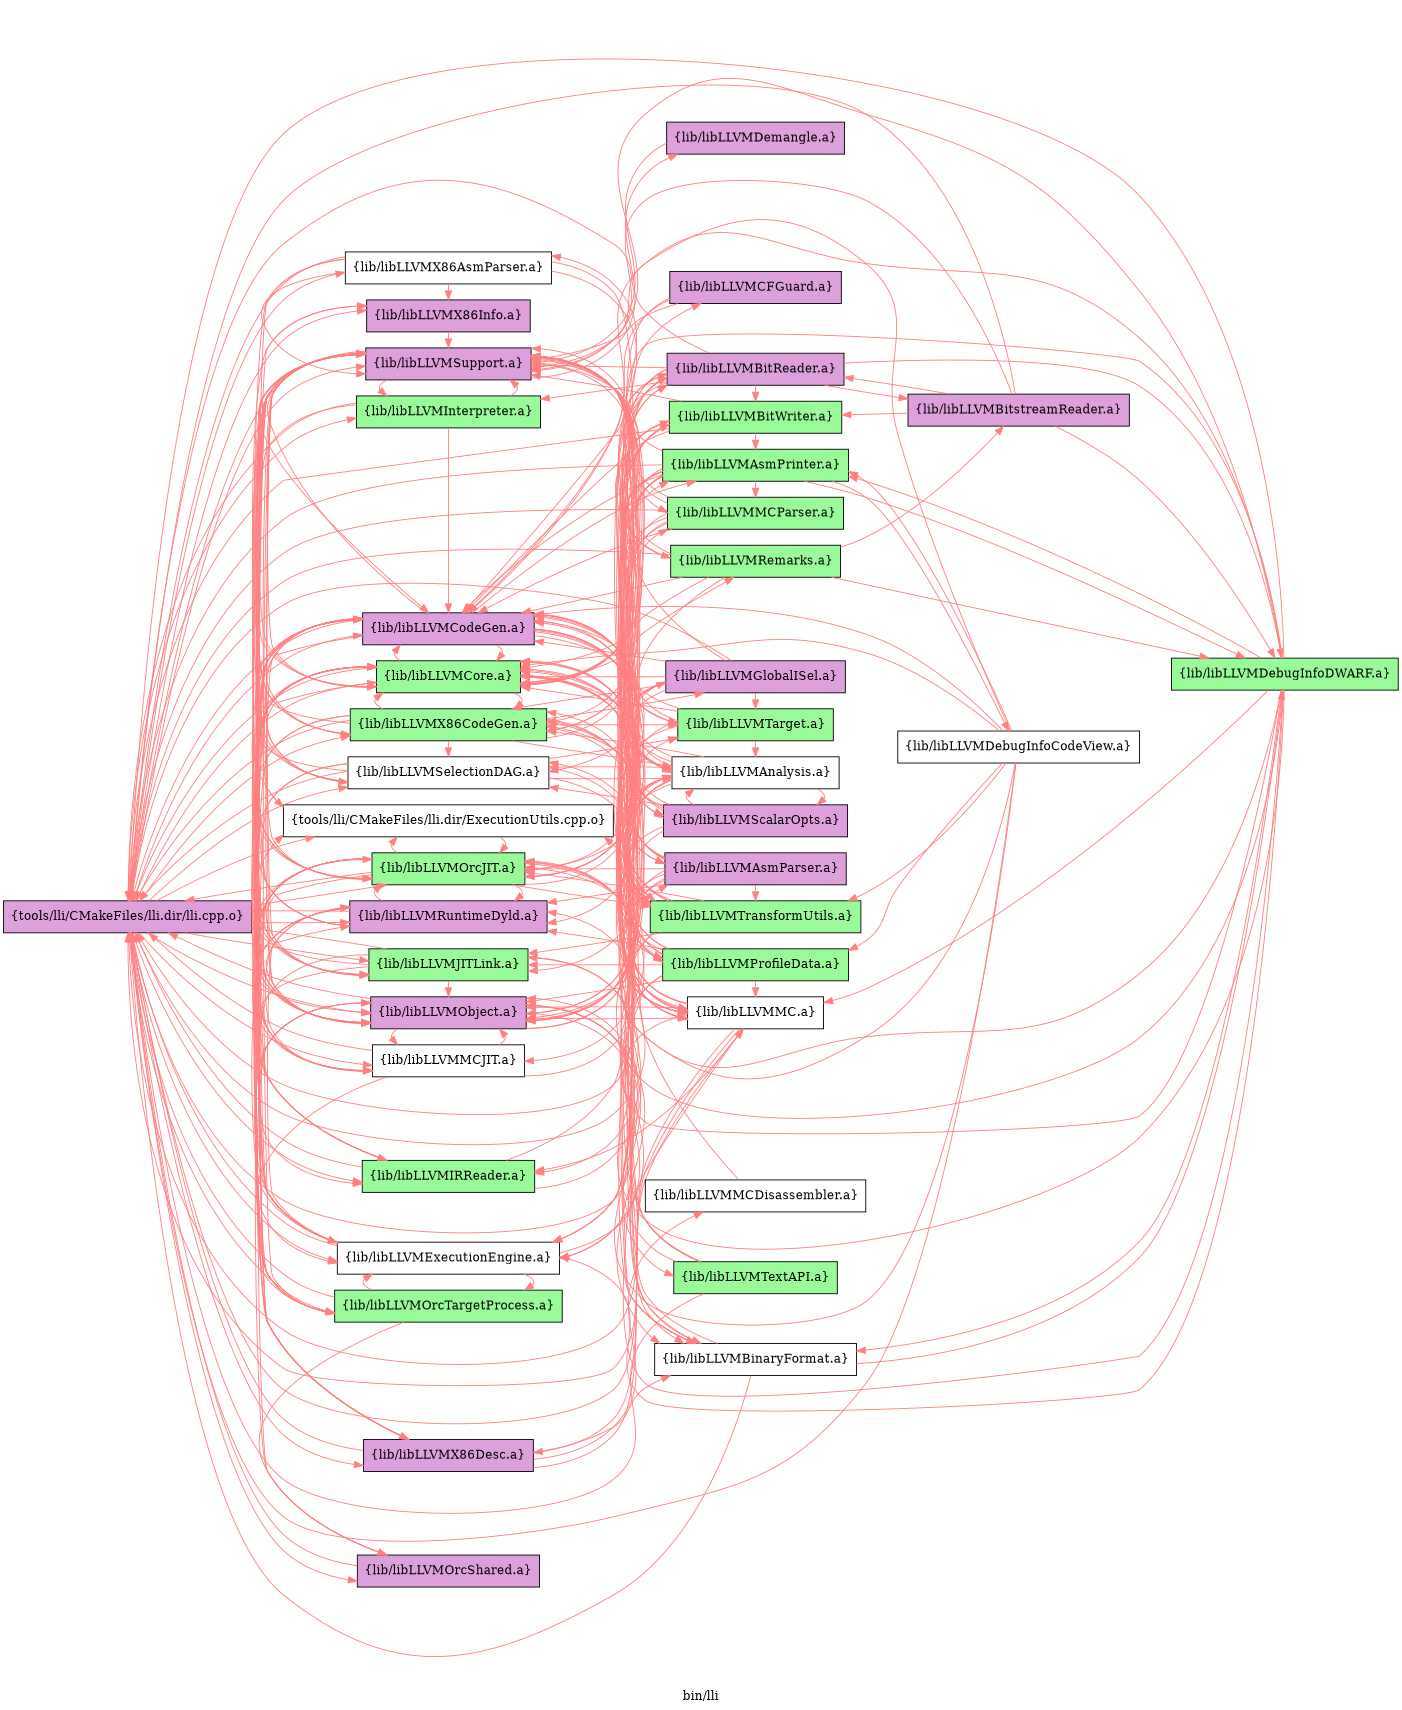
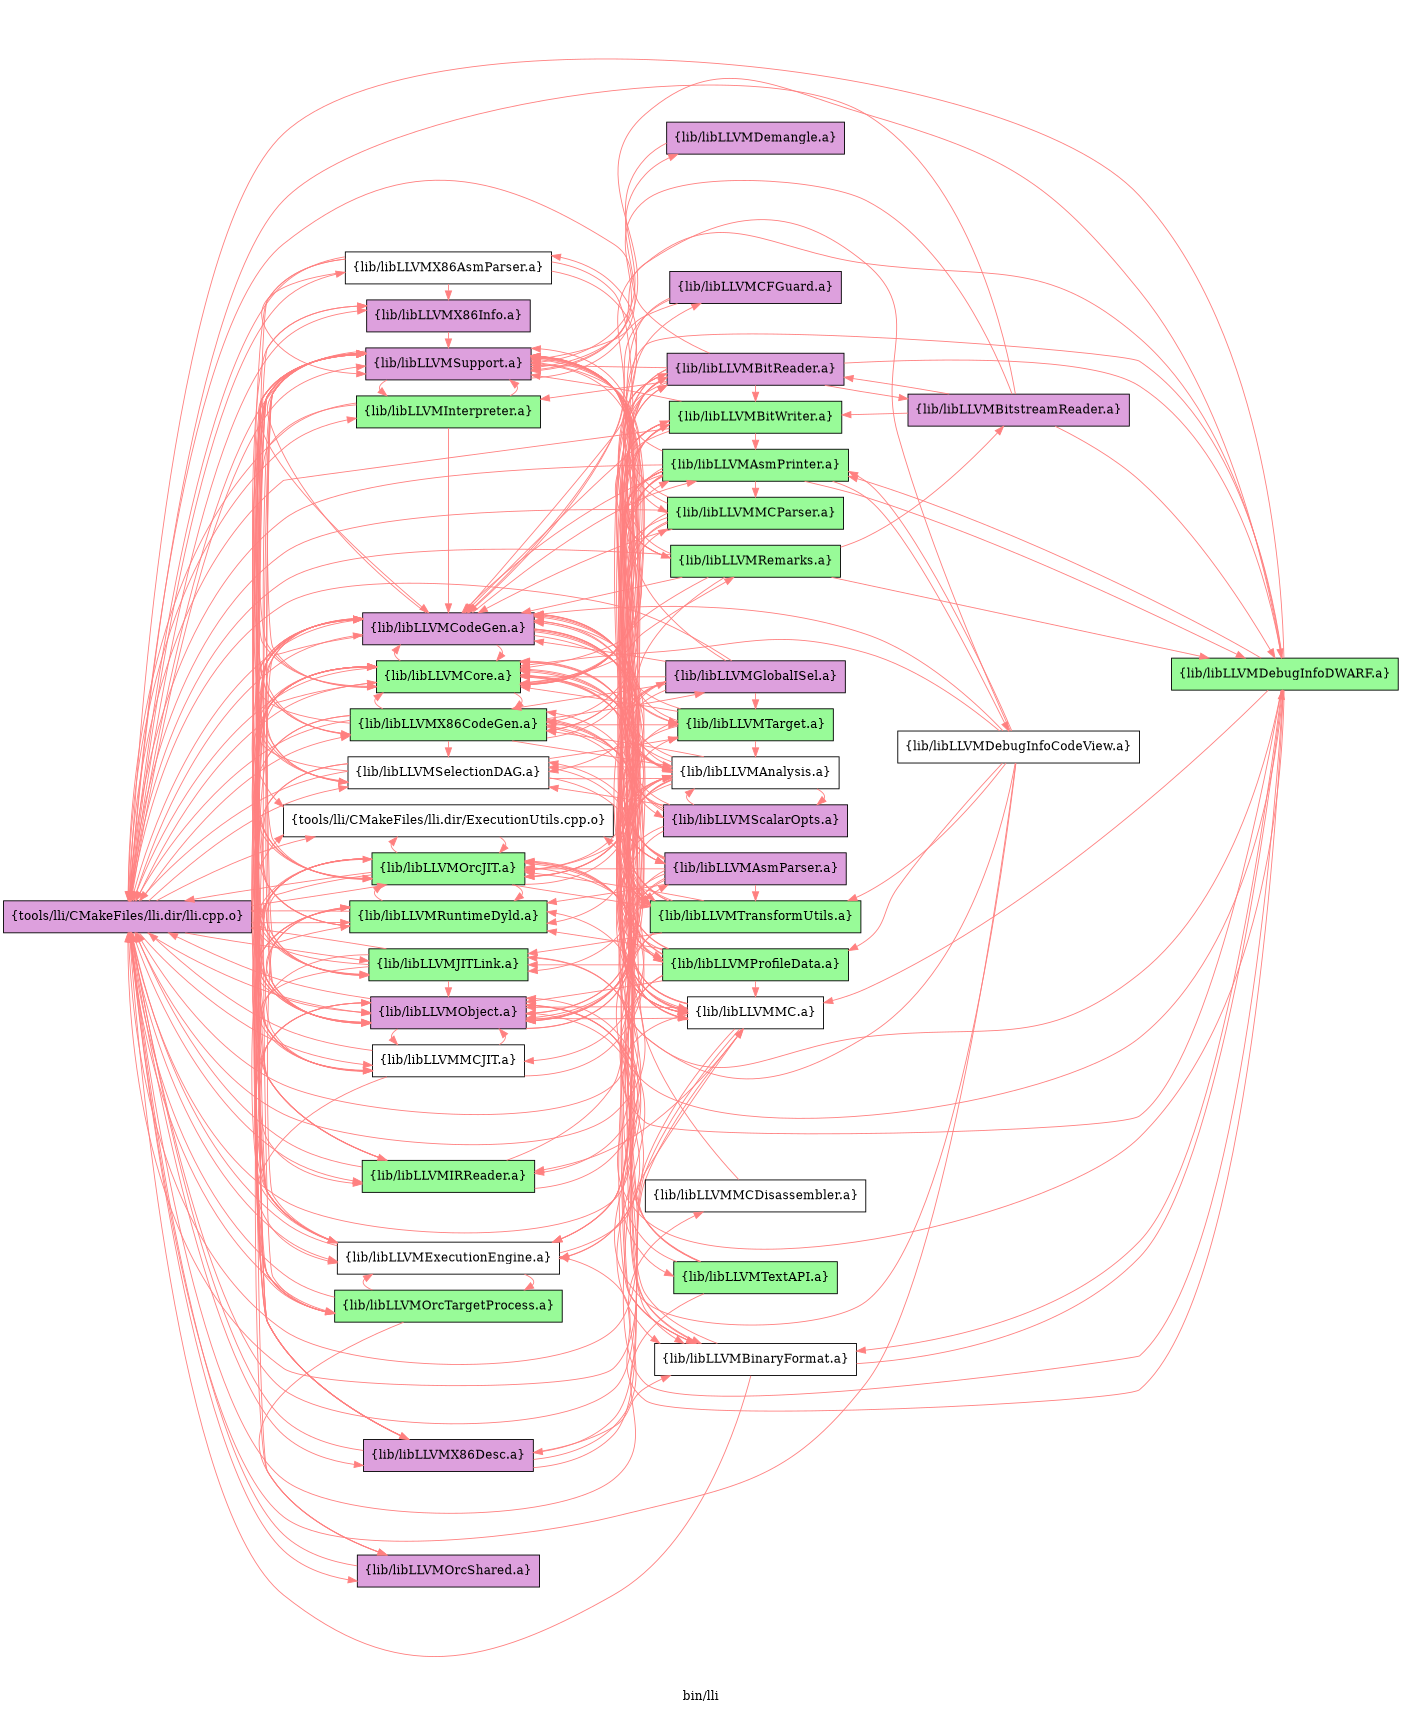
edge "{tools/lli/CMakeFiles/lli.dir/ExecutionUtils.cpp.o}" -> "{lib/libLLVMSupport.a}": removed
edge "{lib/libLLVMBitReader.a}" -> "{lib/libLLVMScalarOpts.a}": now "{lib/libLLVMBitReader.a}" -> "{lib/libLLVMAsmParser.a}"
node "{lib/libLLVMRuntimeDyld.a}": fillcolor plum -> palegreen
